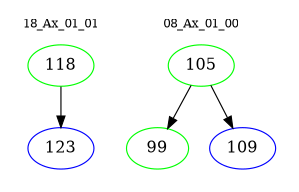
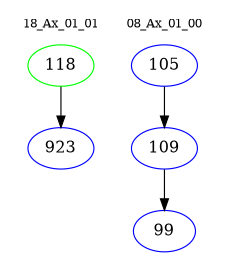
node "105": color green -> blue
edge "105" -> "99": now "109" -> "99"
node "123": label "123" -> "923"
node "99": color green -> blue
